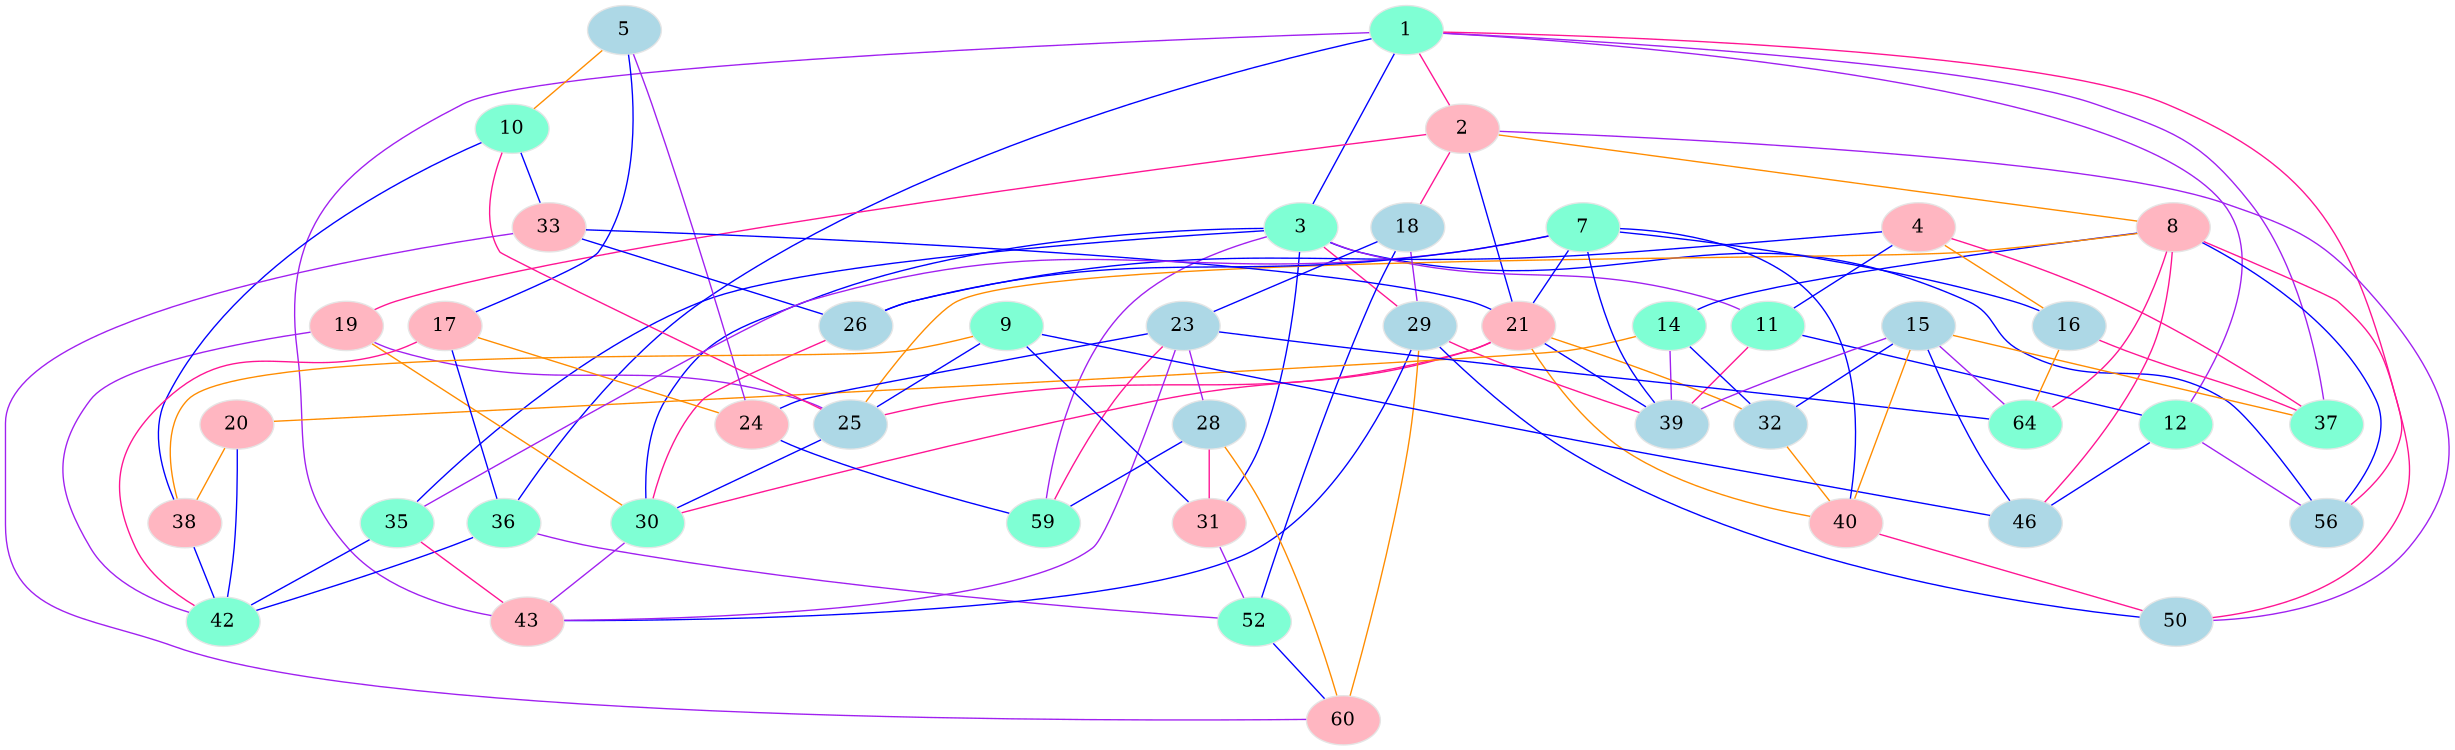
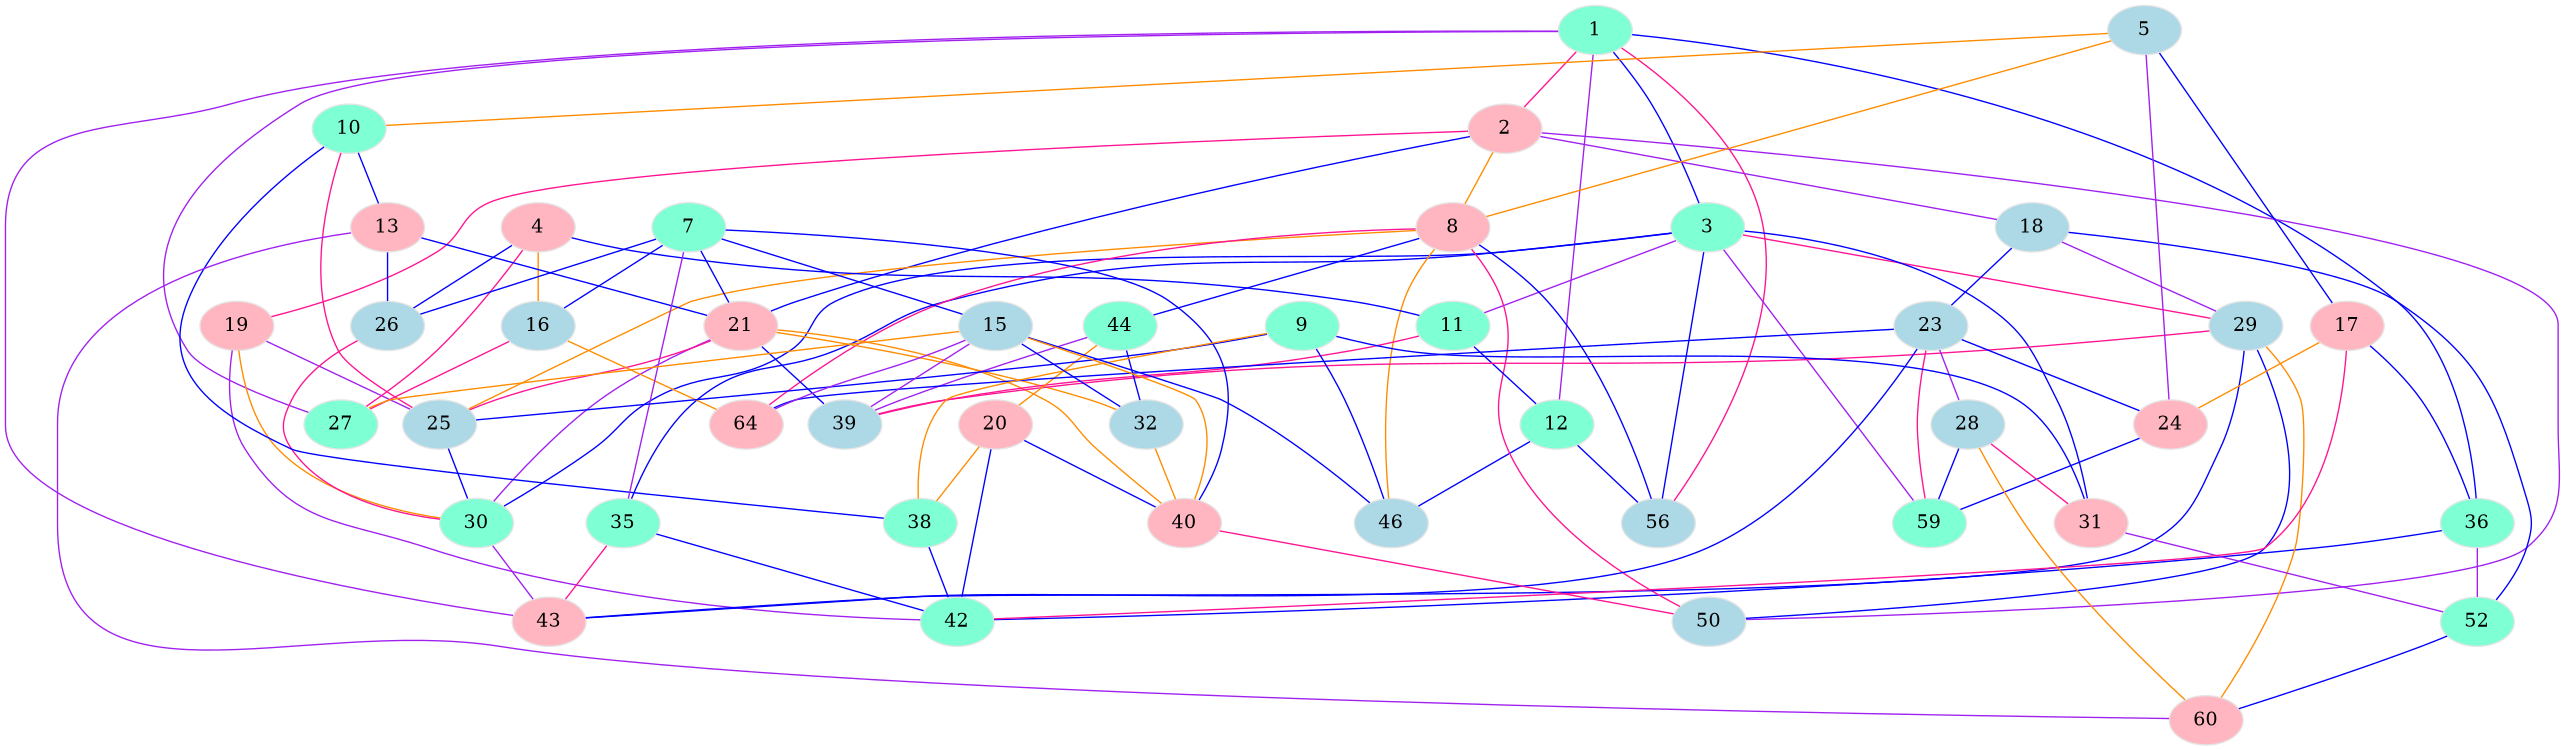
edge "5" -- "8": added
edge "2" -- "18": color deeppink -> purple
node "33": label "33" -> "13"
node "14": label "14" -> "44"
edge "7" -- "39": now "7" -- "15"
edge "8" -- "46": color deeppink -> darkorange
edge "21" -- "30": color deeppink -> purple
node "64": fillcolor aquamarine -> lightpink
node "37": label "37" -> "27"
edge "20" -- "40": added
edge "12" -- "56": color purple -> blue
node "38": fillcolor lightpink -> aquamarine
edge "23" -- "43": color purple -> blue
